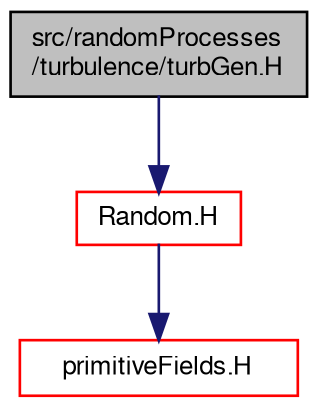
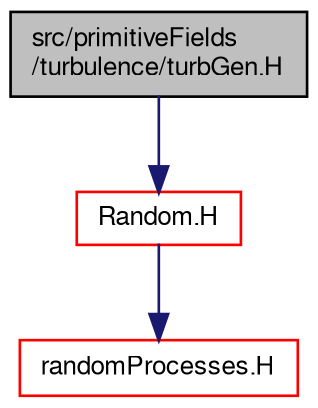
node "src/randomProcesses /turbulence/turbGen.H": label "src/randomProcesses /turbulence/turbGen.H" -> "src/primitiveFields /turbulence/turbGen.H"
node "primitiveFields.H": label "primitiveFields.H" -> "randomProcesses.H"
